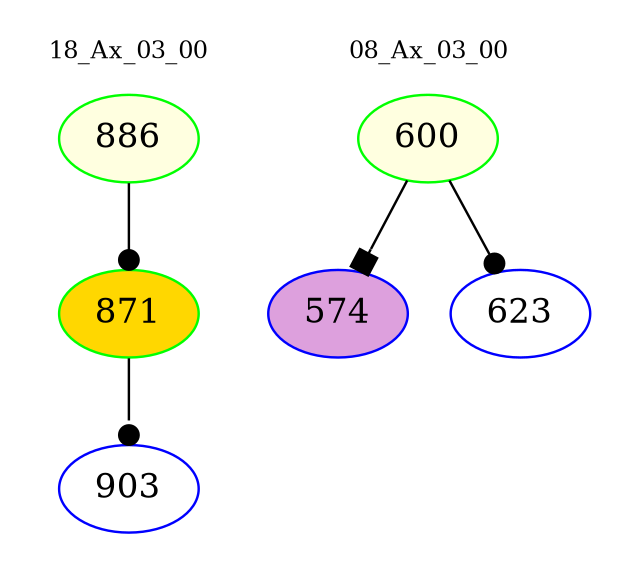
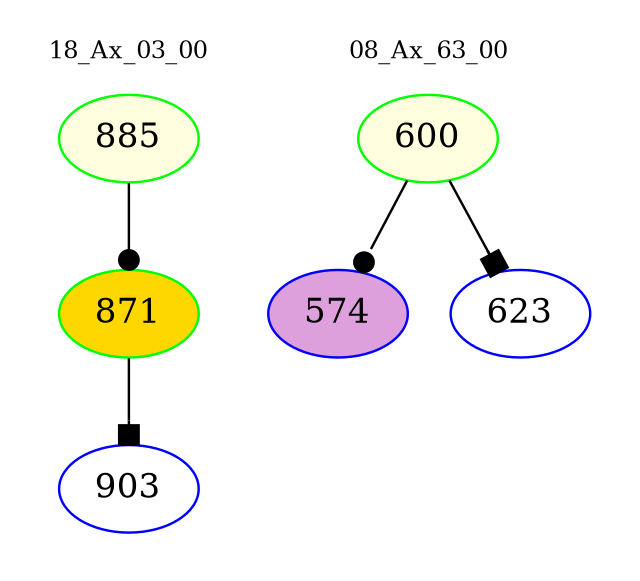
cluster "08_Ax_03_00": label "08_Ax_03_00" -> "08_Ax_63_00"
node "886": label "886" -> "885"
edge "600" -> "574": arrowhead box -> dot
edge "600" -> "623": arrowhead dot -> box
edge "871" -> "903": arrowhead dot -> box
